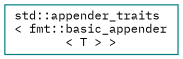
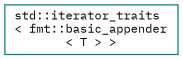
node "std::appender_traits < fmt::basic_appender < T > >": label "std::appender_traits < fmt::basic_appender < T > >" -> "std::iterator_traits < fmt::basic_appender < T > >"
